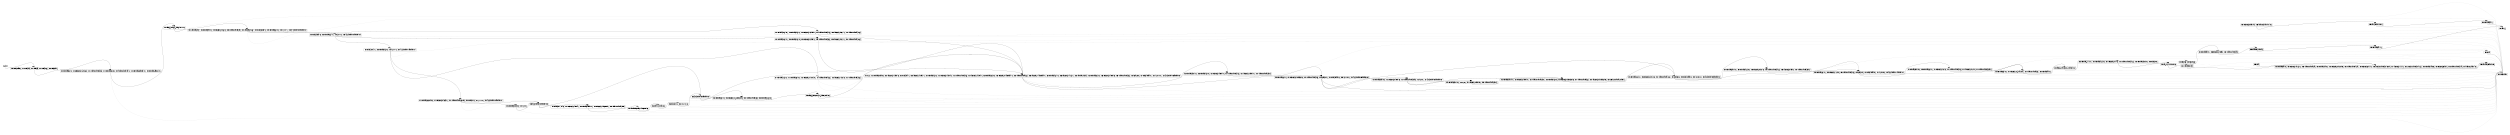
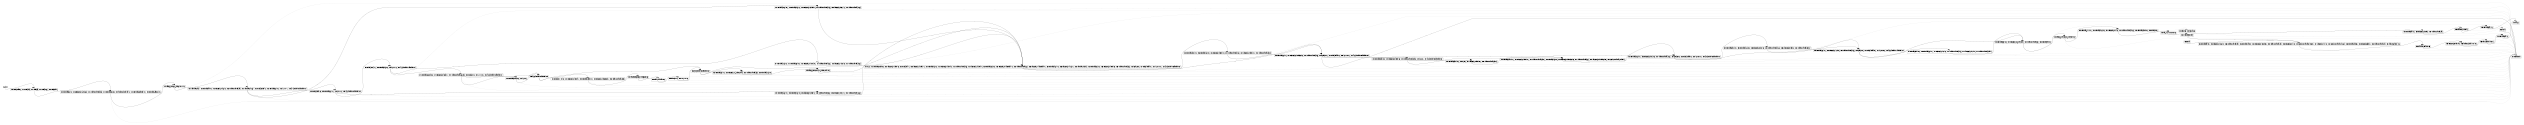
edge "29956: call-rDfd.then [v55,'then',v56,v53]" -> "29957: read-property[v53,'otherwise',-]": added
